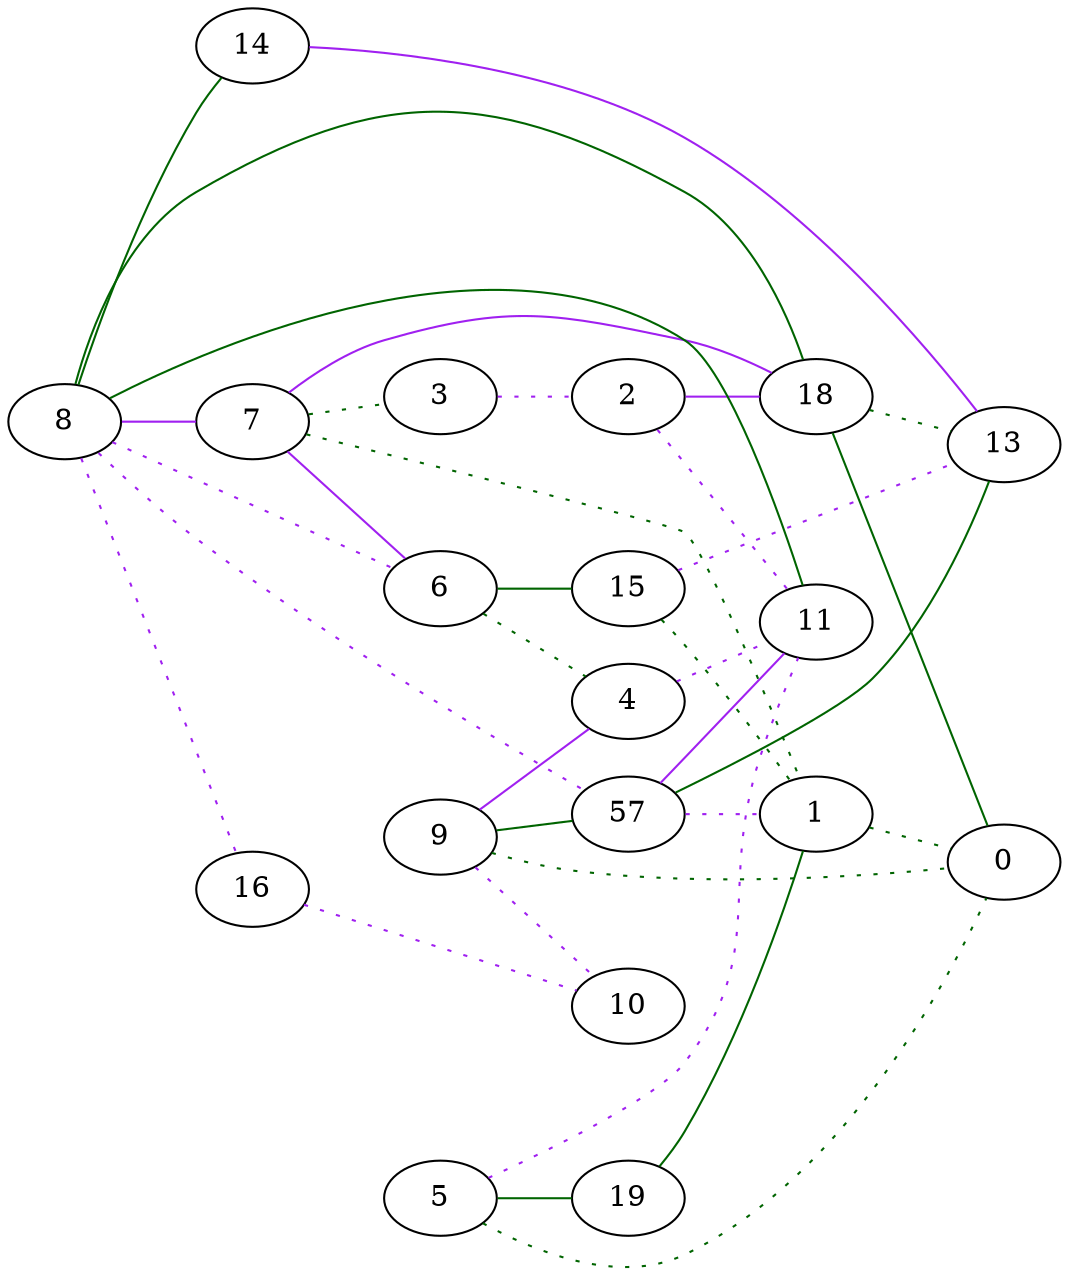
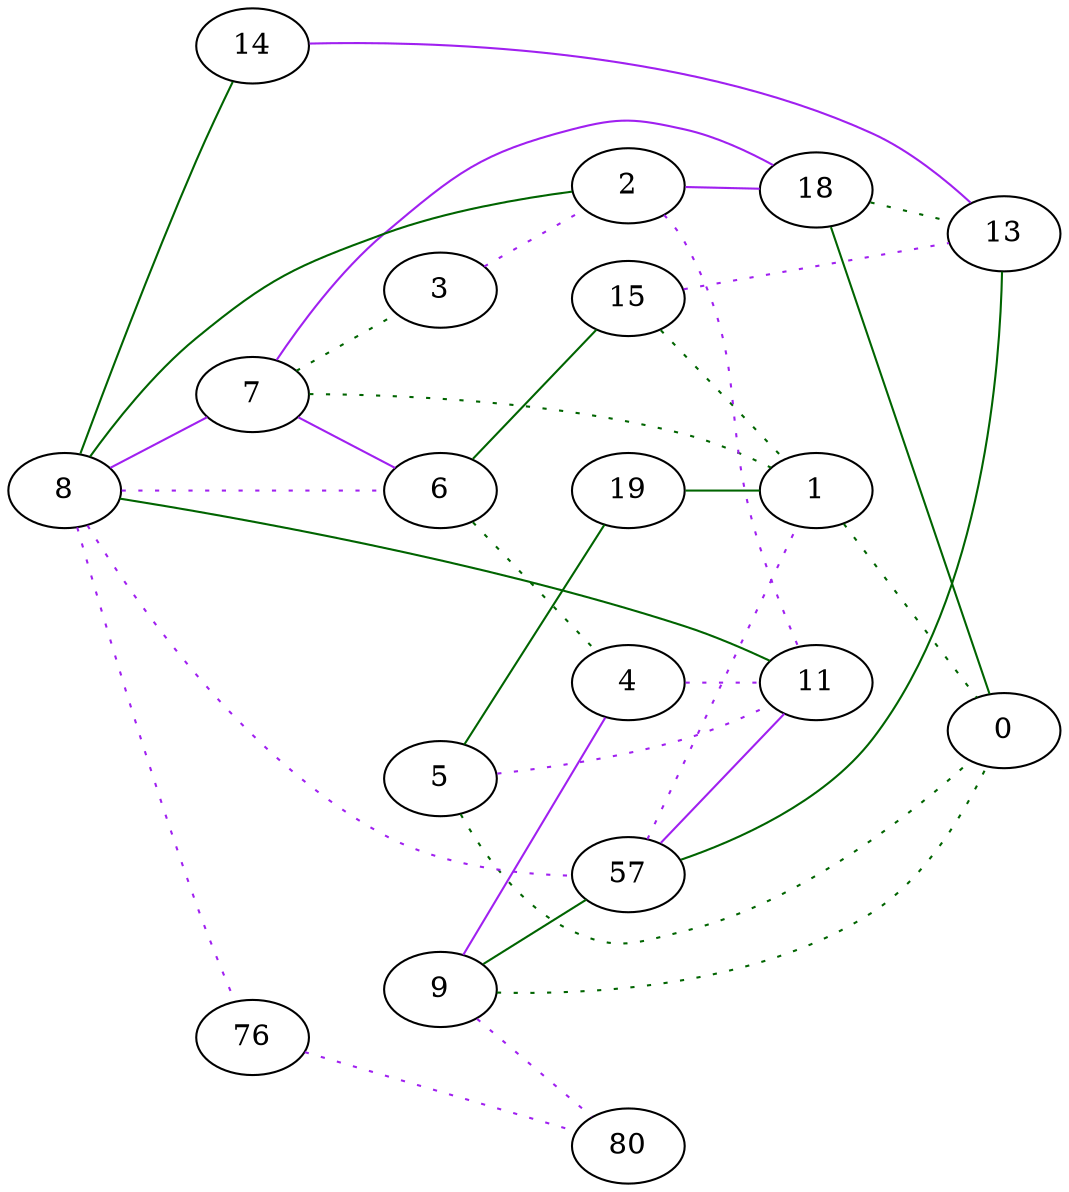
edge "18" -- "8": now "2" -- "8"
node "16": label "16" -> "76"
node "10": label "10" -> "80"
